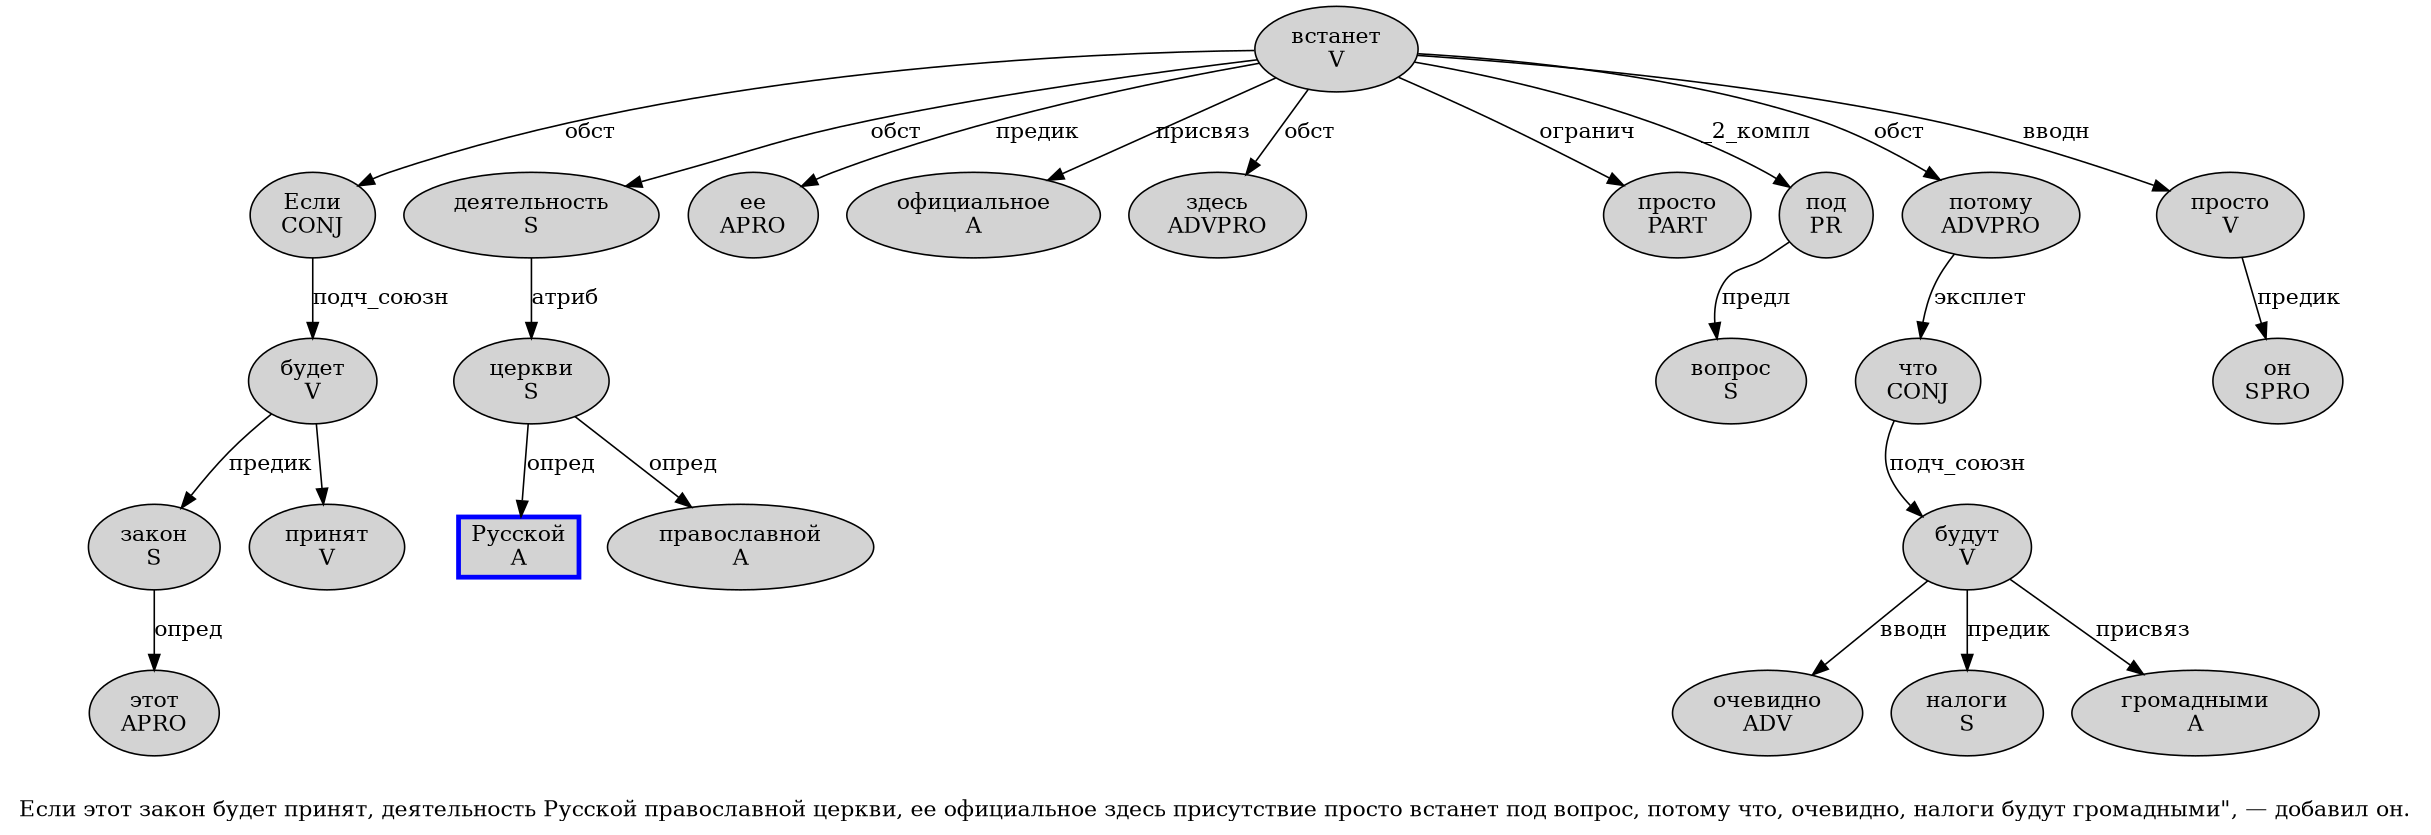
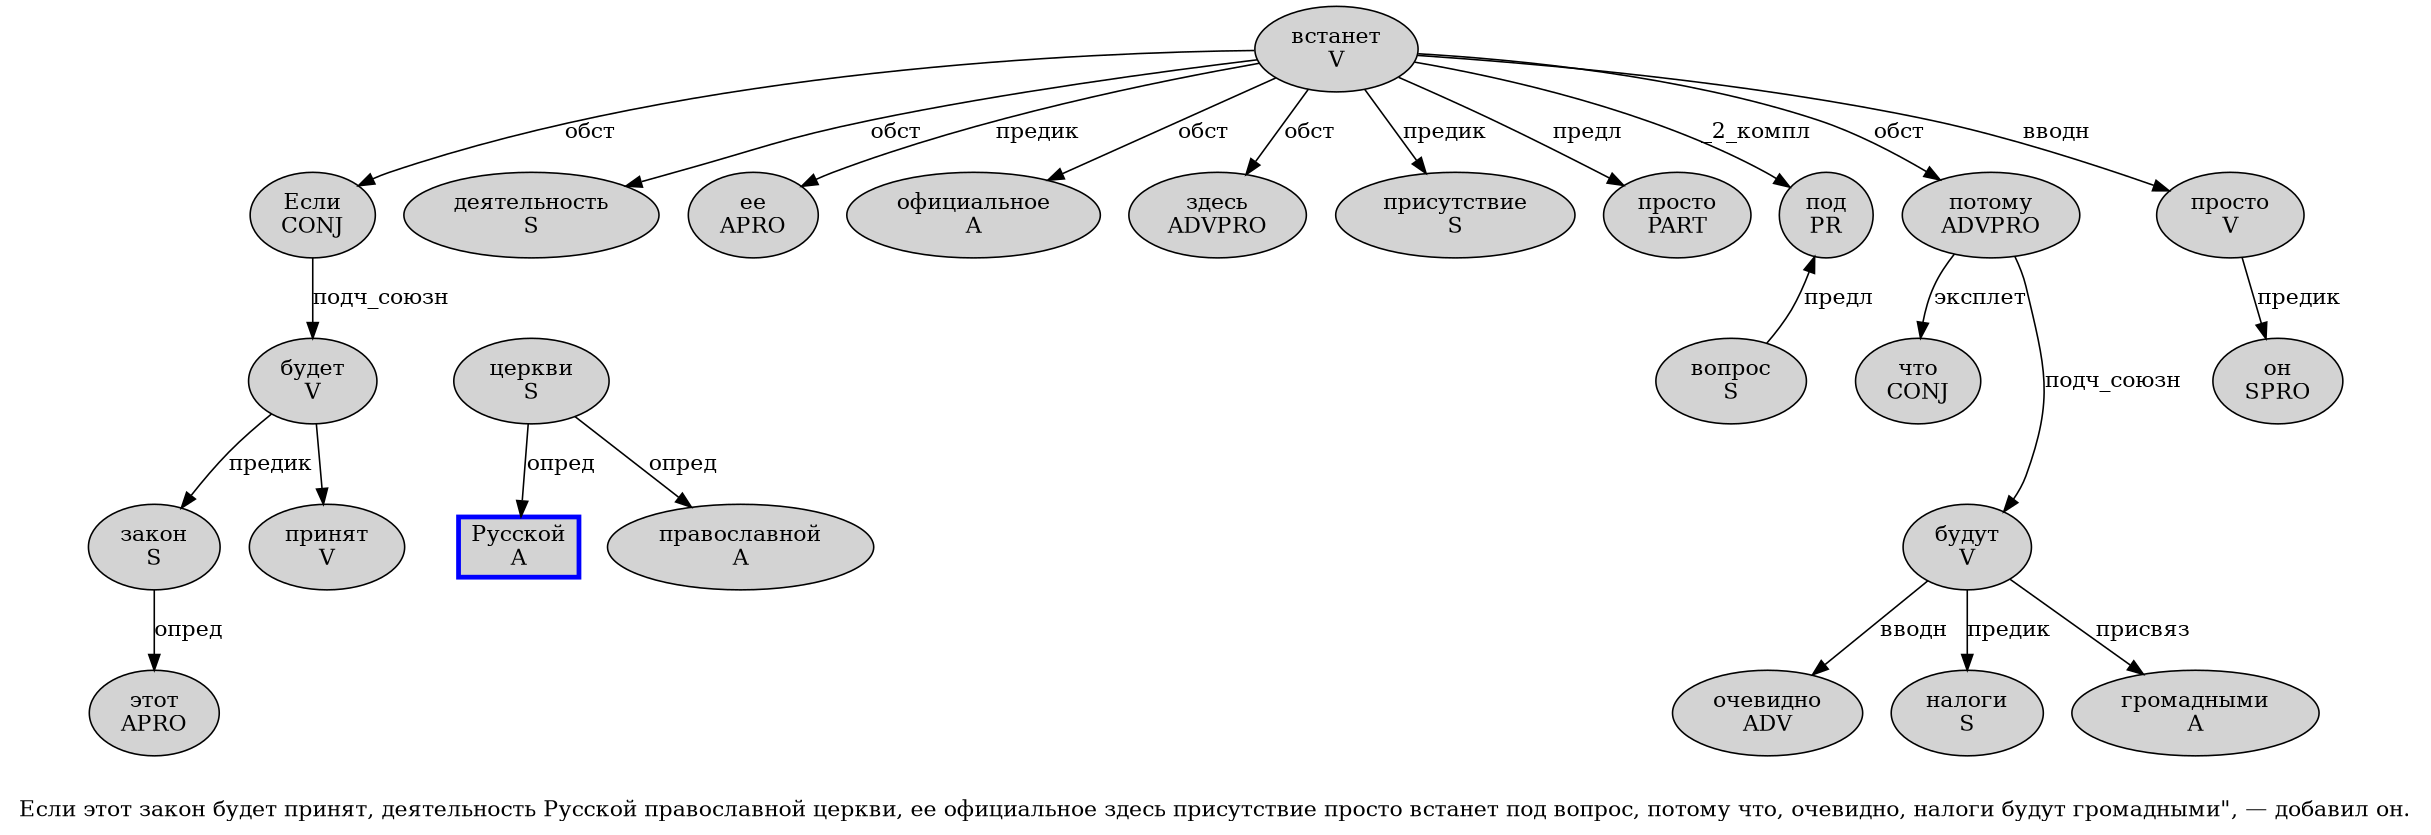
edge "встанет V" -> "официальное A": label "присвяз" -> "обст"
edge "встанет V" -> "просто PART": label "огранич" -> "предл"
node "присутствие S": added
edge "под PR" -> "вопрос S": reversed
edge "деятельность S" -> "церкви S": removed, label "атриб"
edge "что CONJ" -> "будут V": now "потому ADVPRO" -> "будут V"
